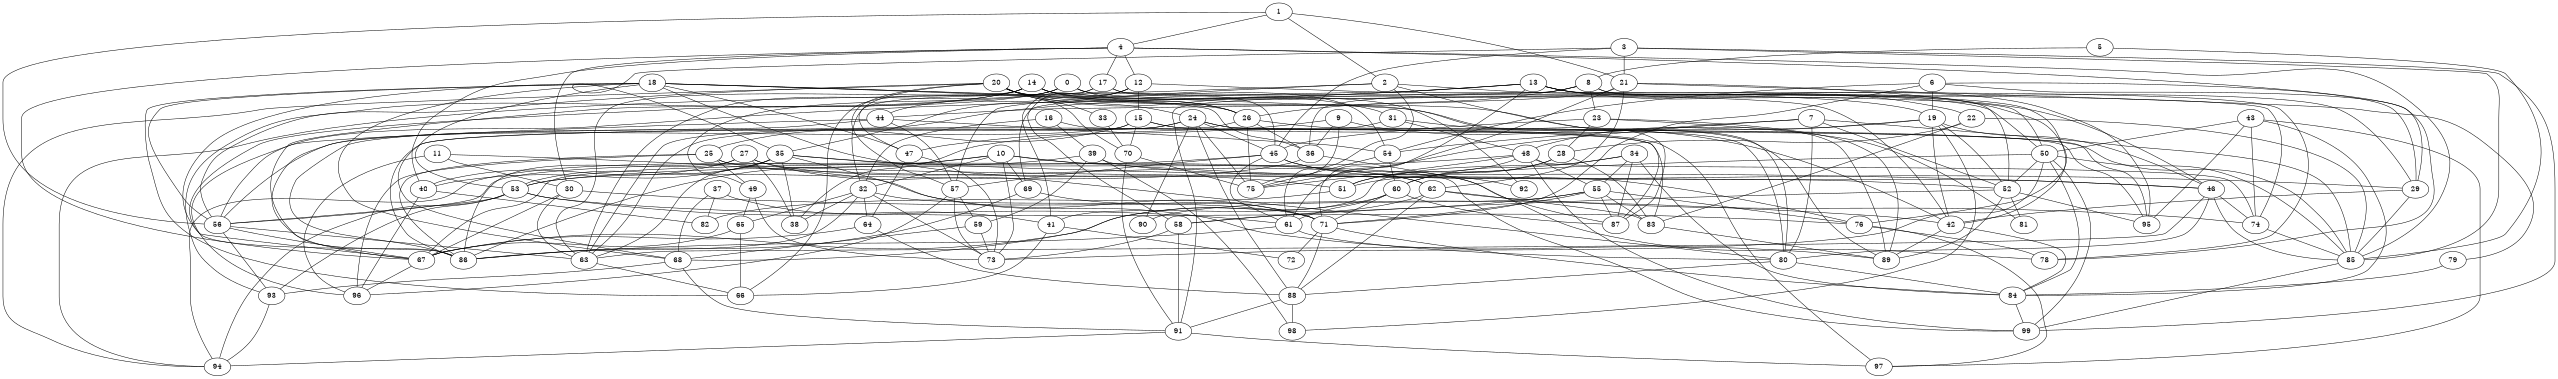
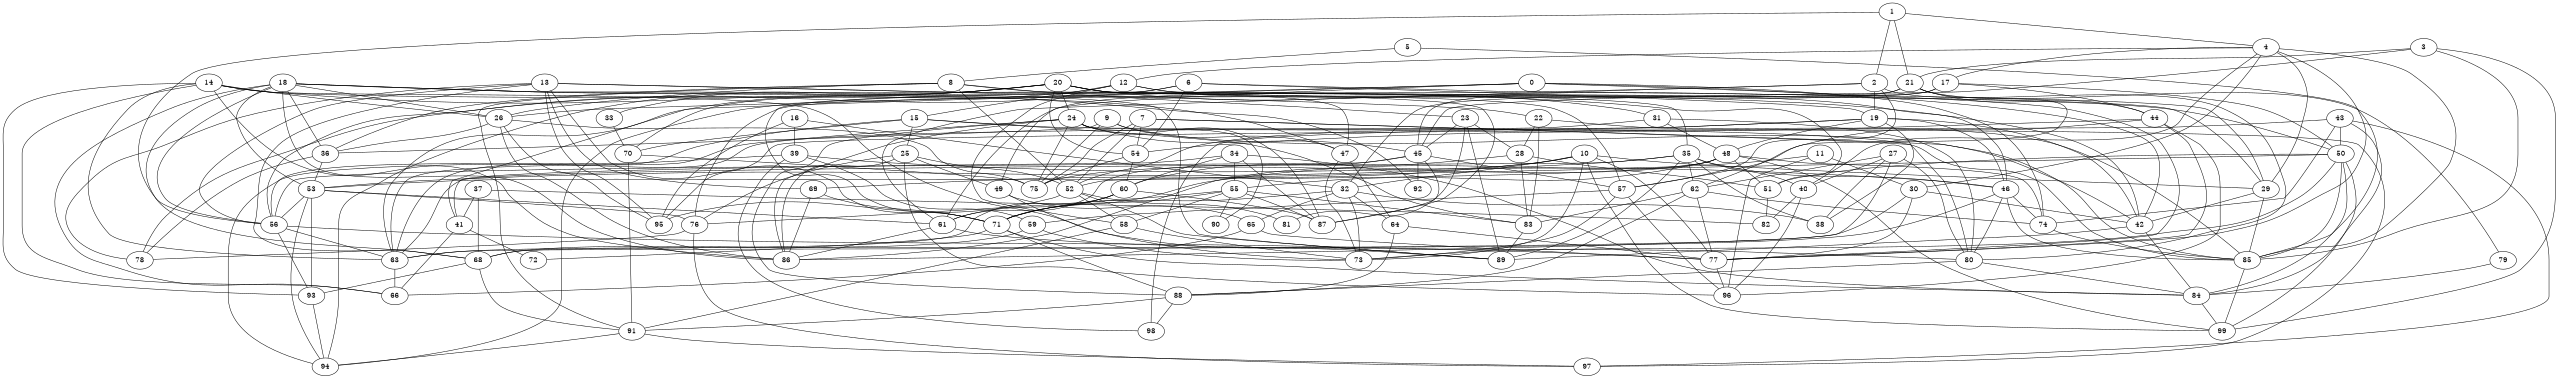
edge "3" -- "35": removed
edge "32" -- "86": removed
node "67": label "67" -> "77"
